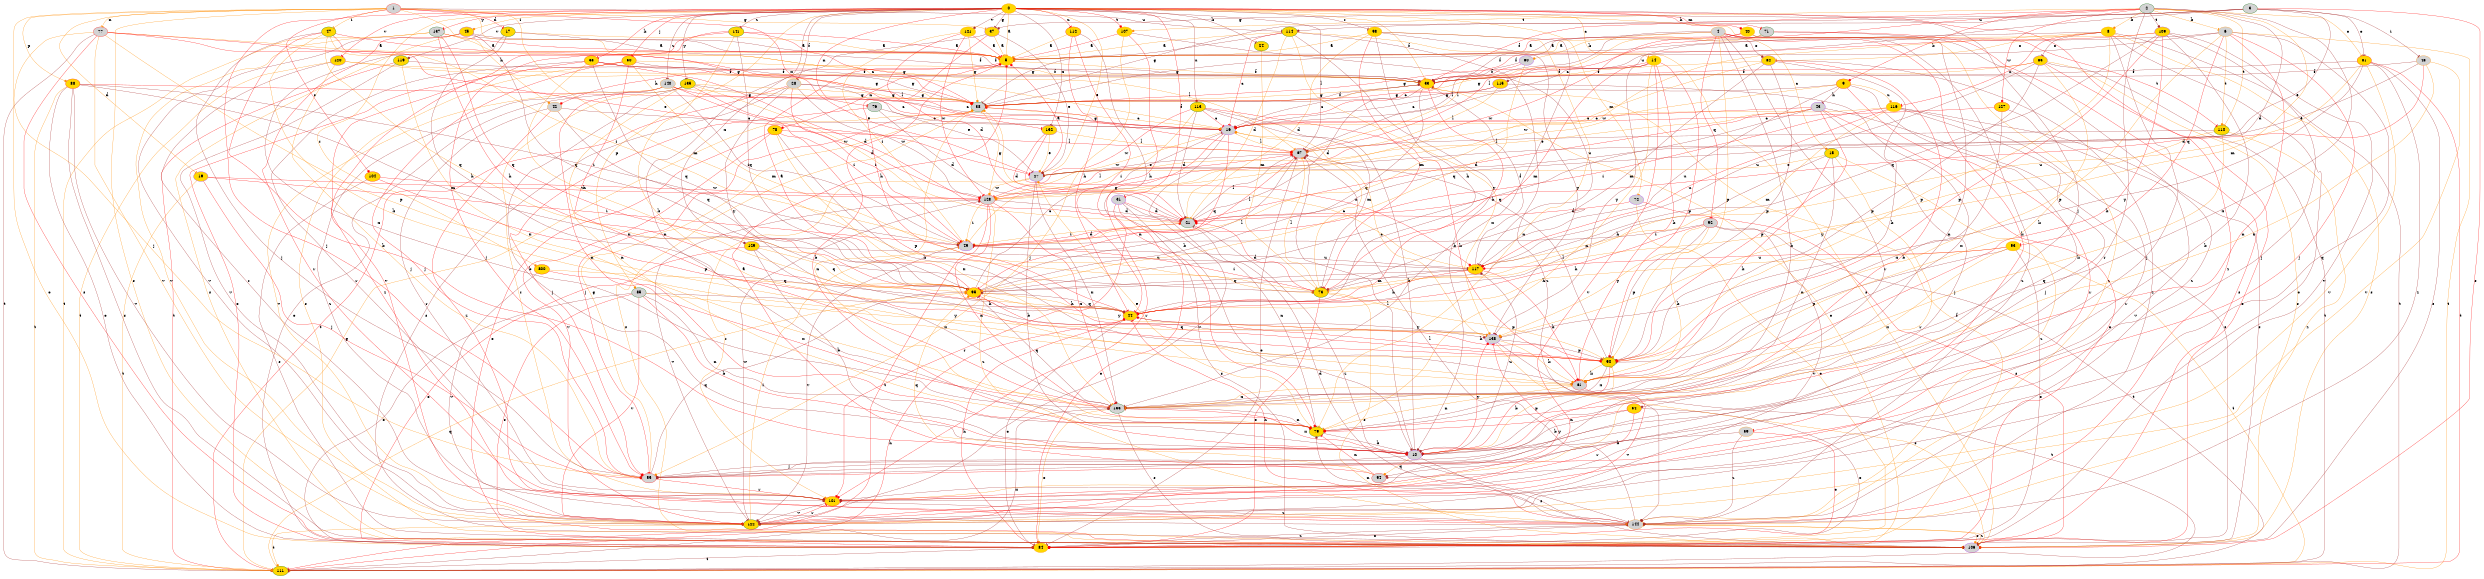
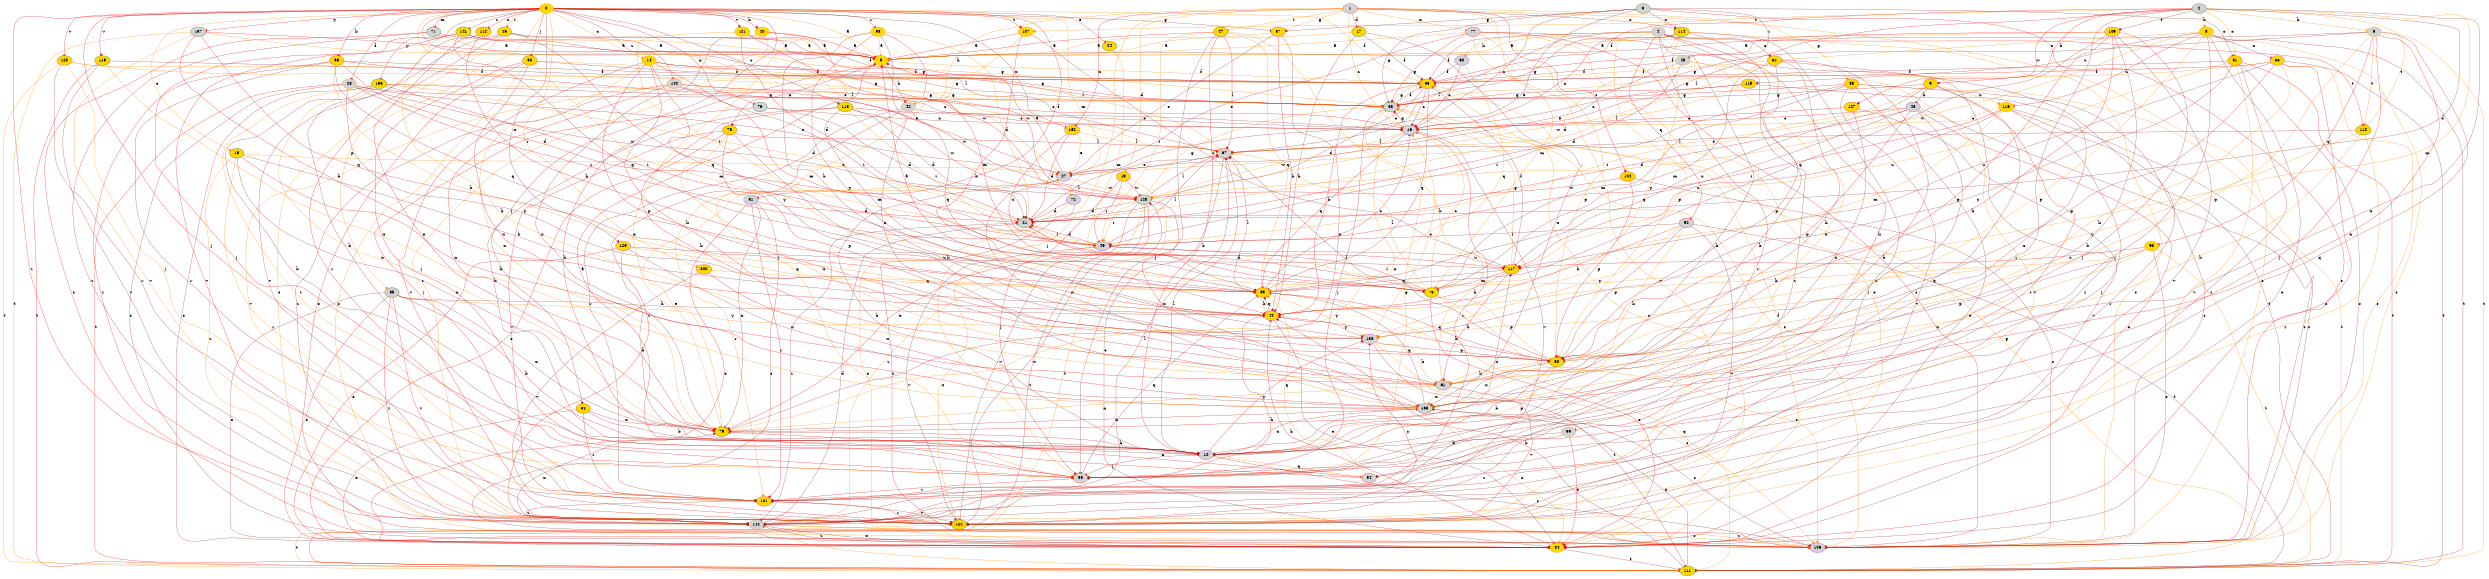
edge "0" -> "24": label "k" -> "e"
node "128": color red -> darkgreen
edge "122" -> "49": label "i" -> "x"
edge "85" -> "144": added, label "z"
